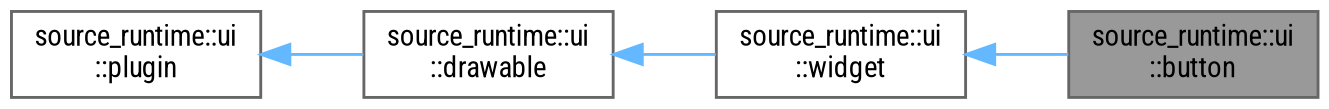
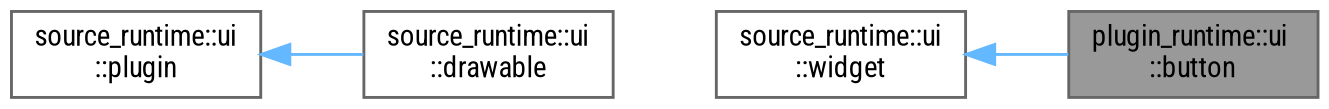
edge "source_runtime::ui ::widget" -> "source_runtime::ui ::drawable": removed
node "source_runtime::ui ::button": label "source_runtime::ui ::button" -> "plugin_runtime::ui ::button"
